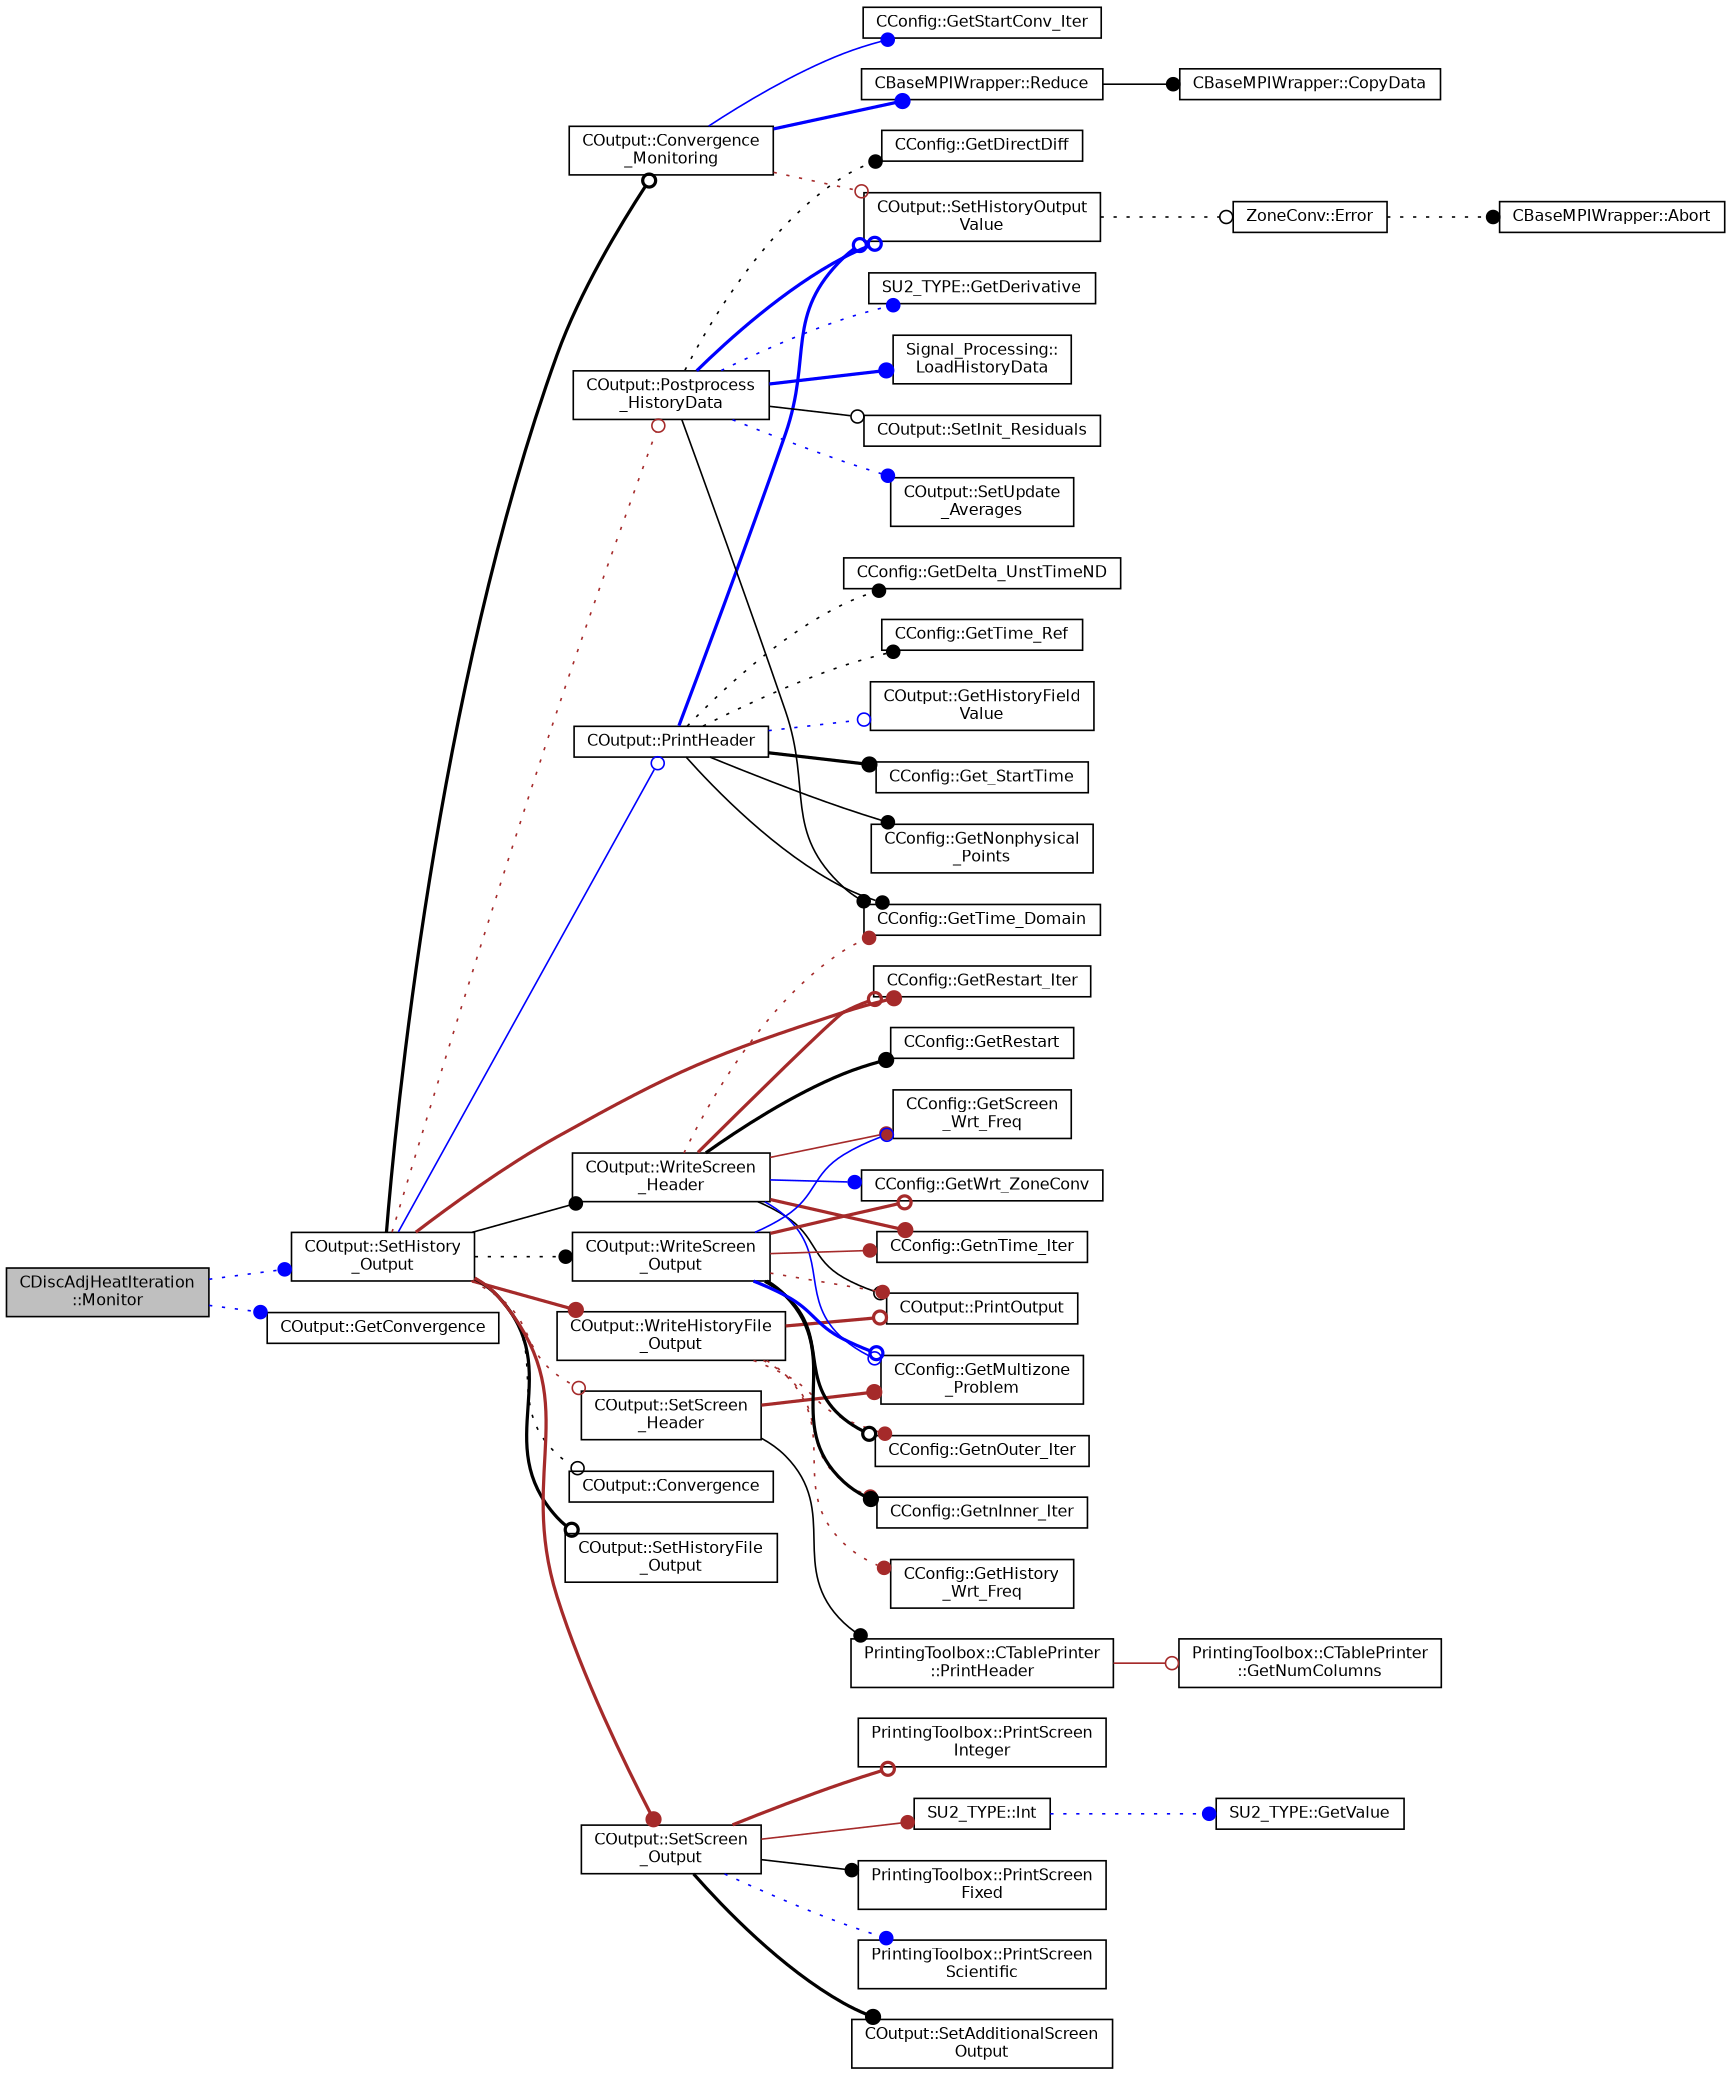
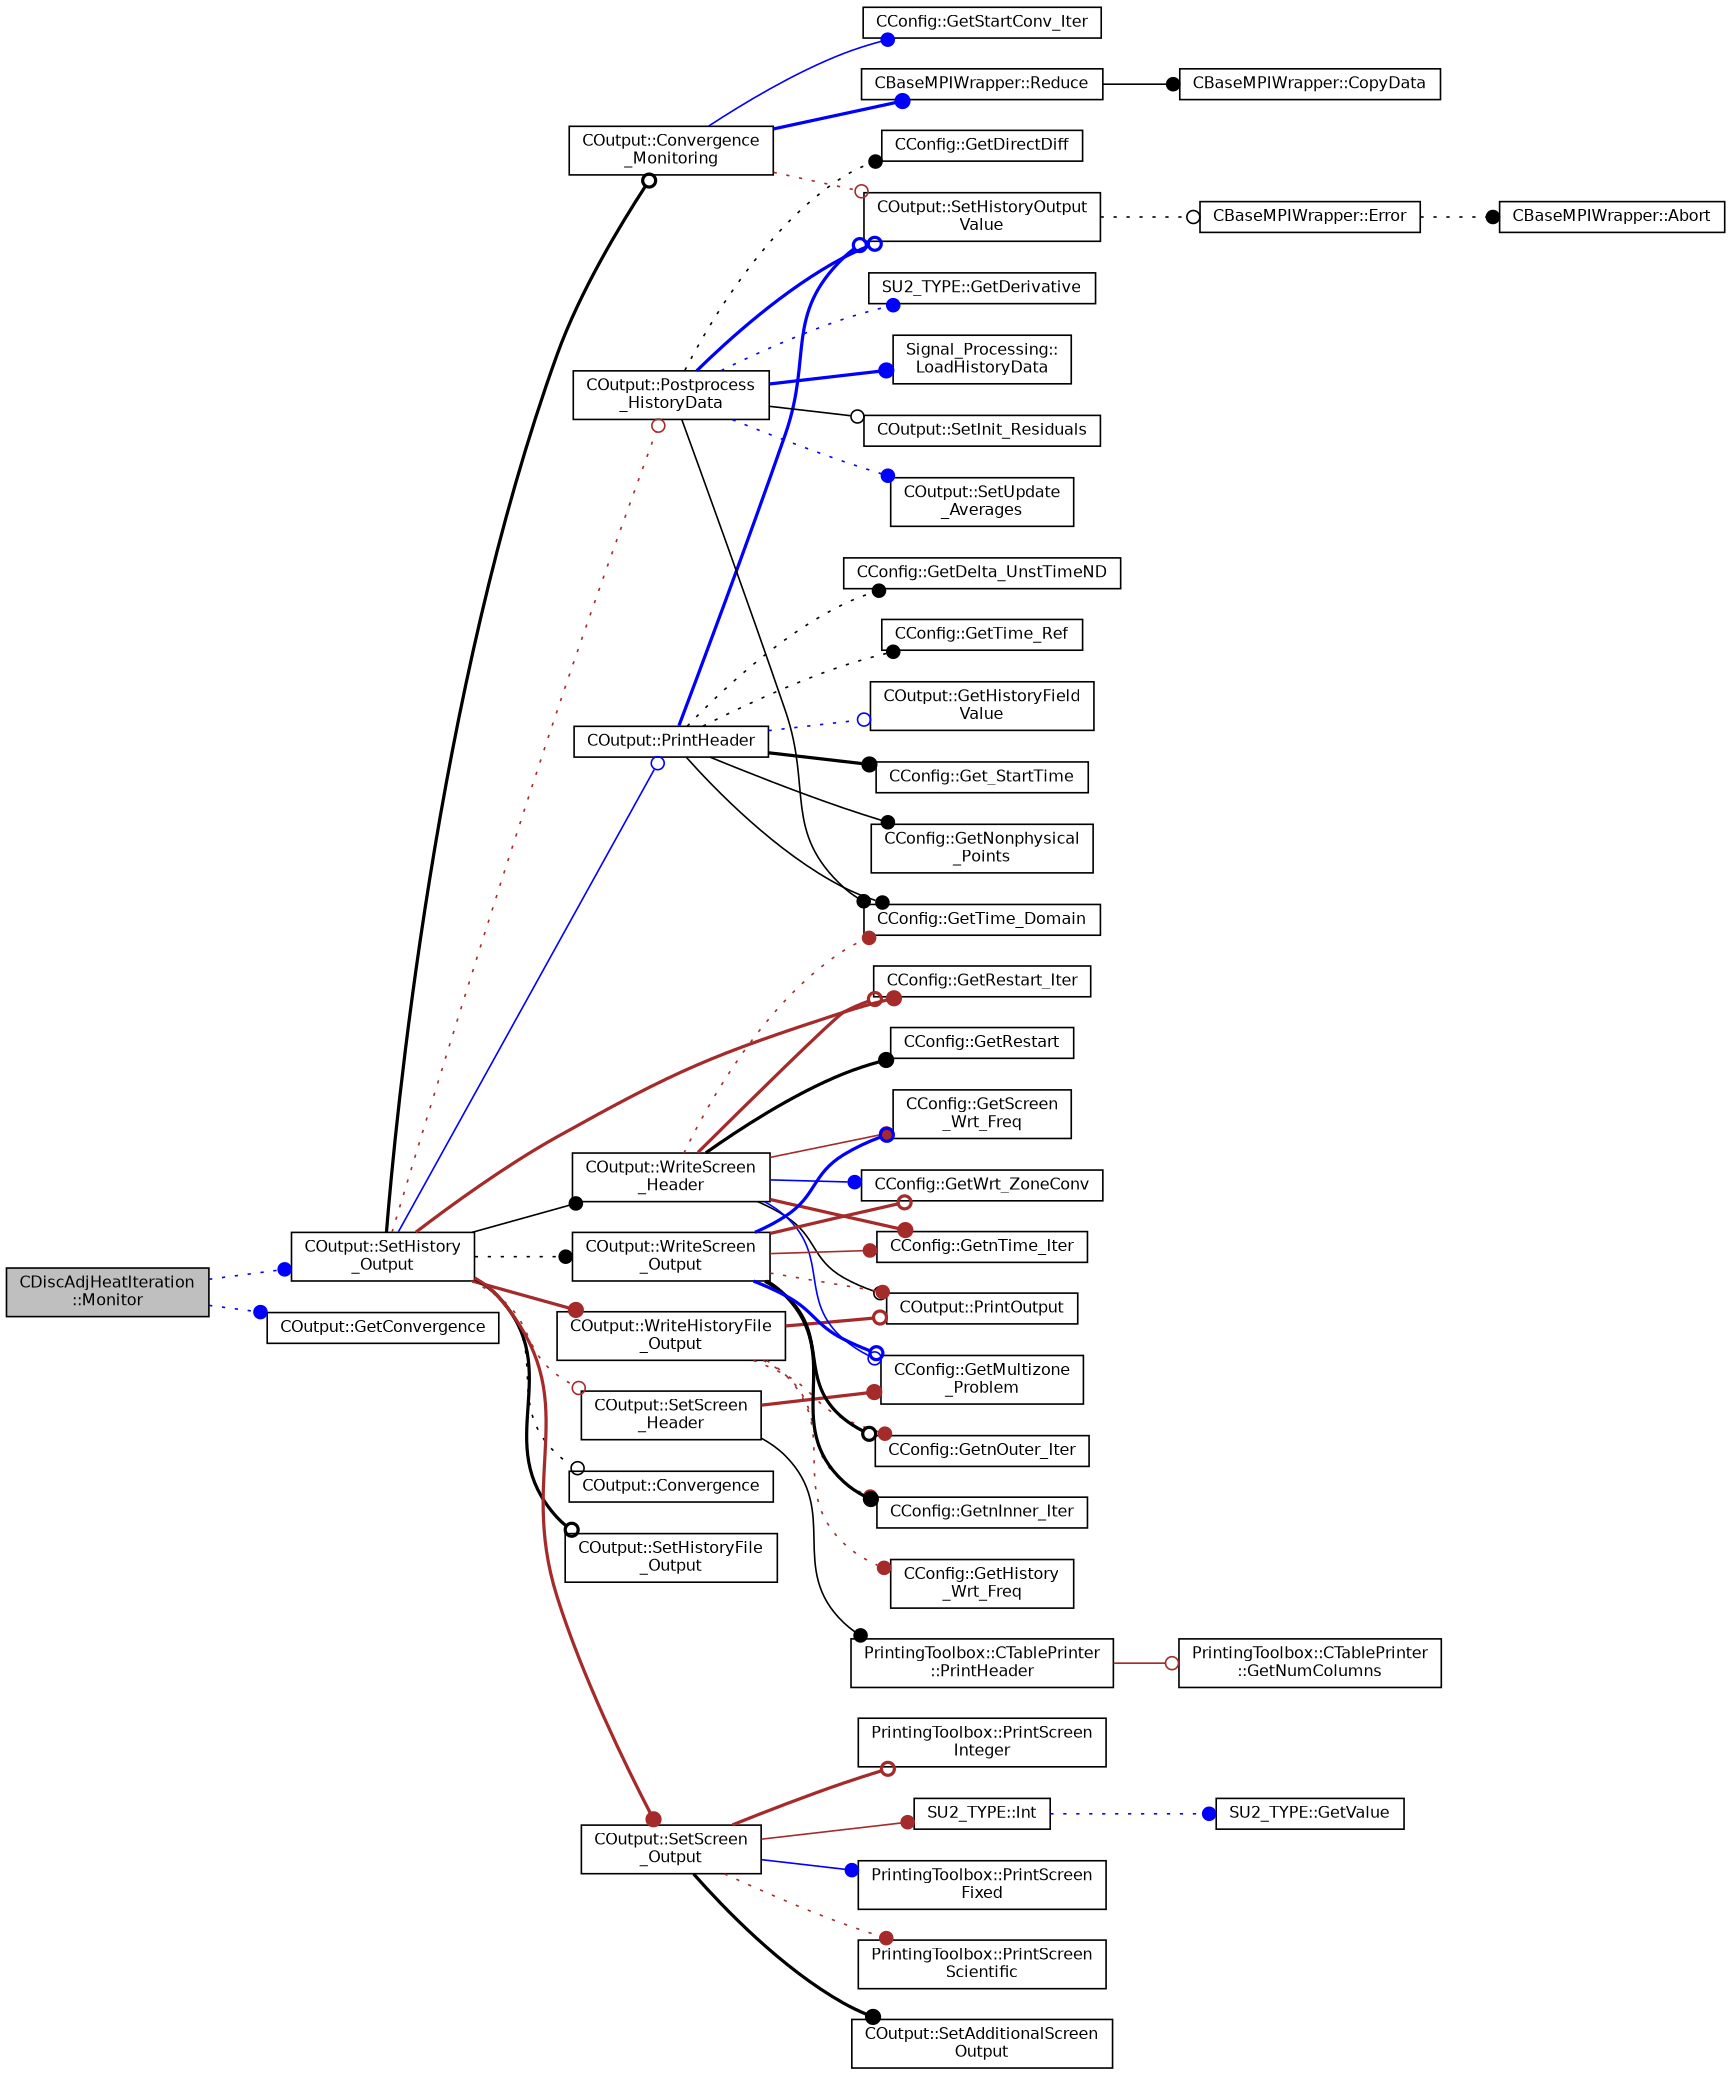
node "ZoneConv::Error": label "ZoneConv::Error" -> "CBaseMPIWrapper::Error"
edge "COutput::WriteScreen _Output" -> "CConfig::GetScreen _Wrt_Freq": style solid -> bold
edge "COutput::SetScreen _Output" -> "PrintingToolbox::PrintScreen Fixed": color black -> blue
edge "COutput::SetScreen _Output" -> "PrintingToolbox::PrintScreen Scientific": color blue -> brown
